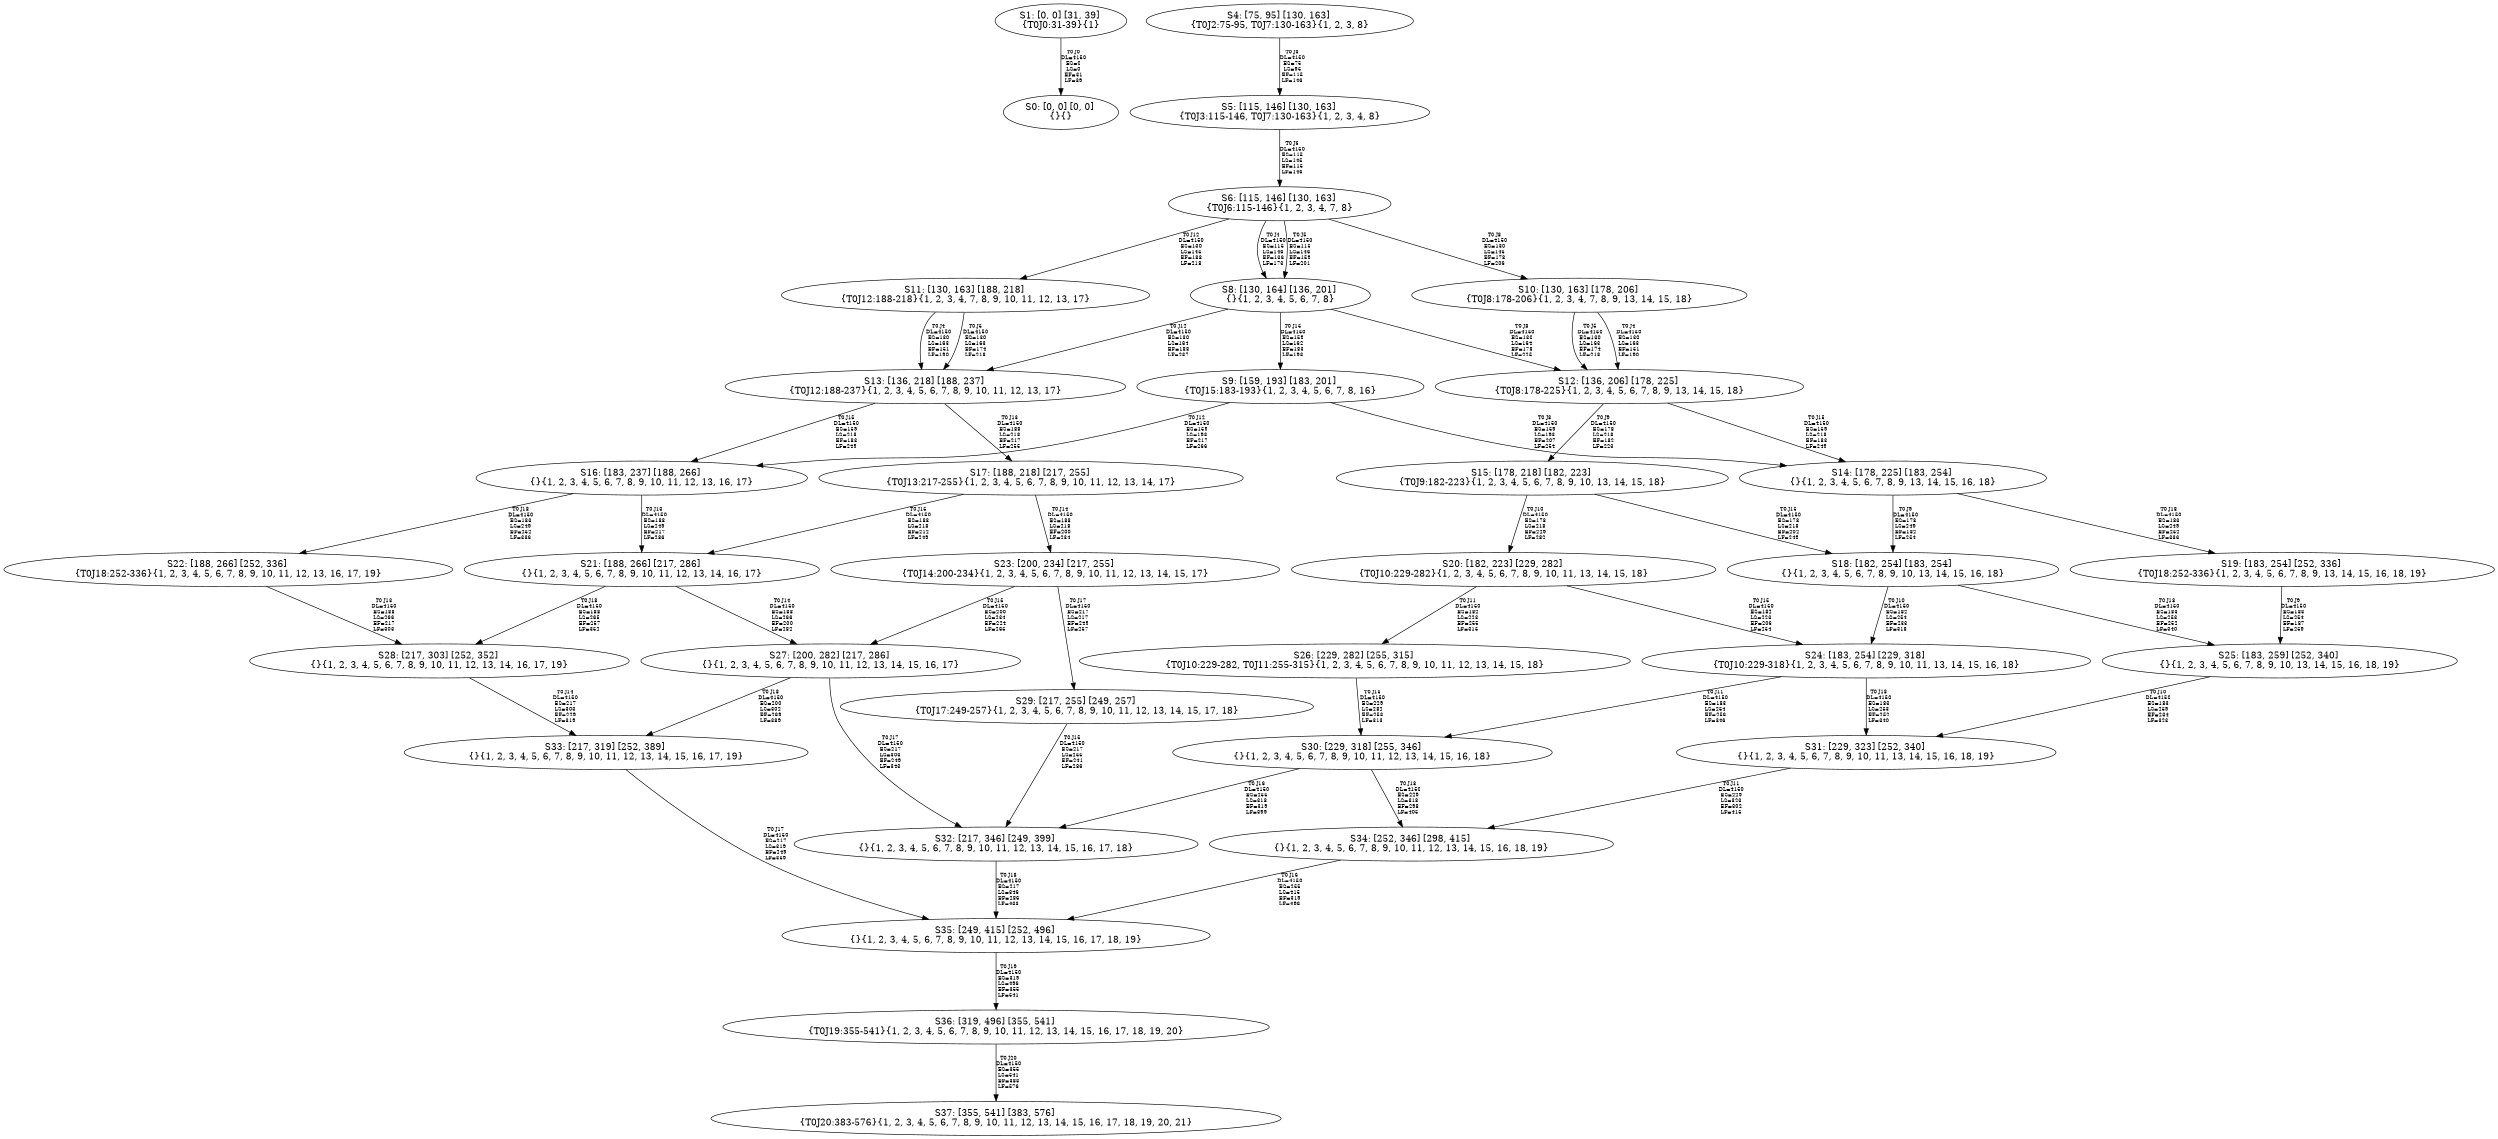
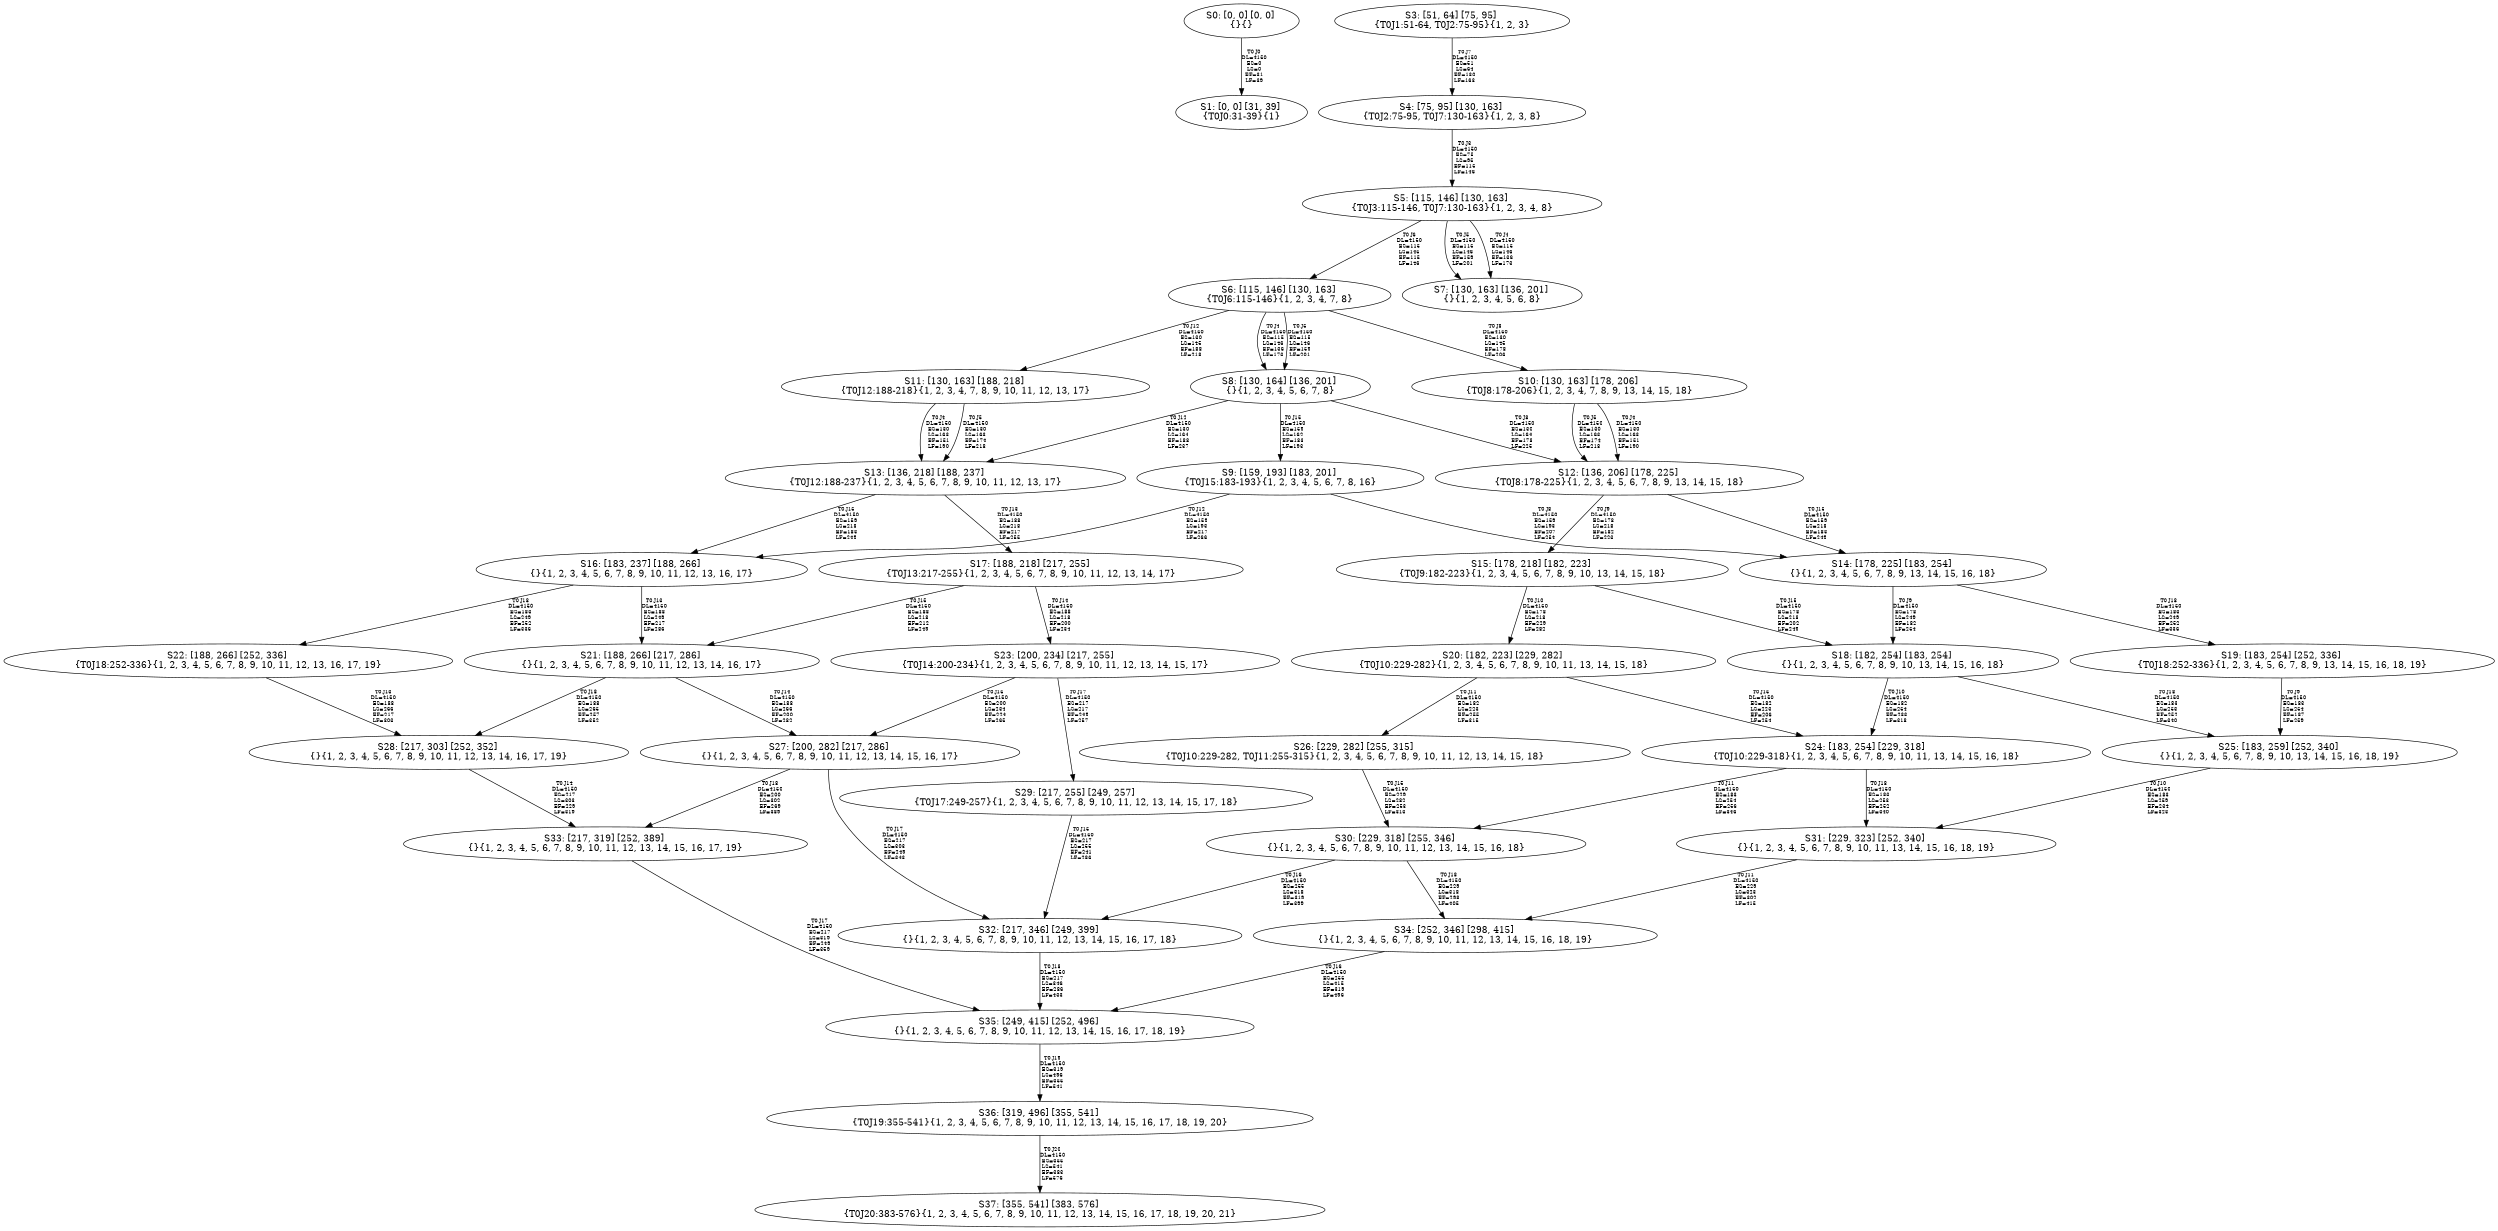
node "S3: [51, 64] [75, 95] {T0J1:51-64, T0J2:75-95}{1, 2, 3}": added
edge "S1: [0, 0] [31, 39] {T0J0:31-39}{1}" -> "S0: [0, 0] [0, 0] {}{}": reversed
node "S7: [130, 163] [136, 201] {}{1, 2, 3, 4, 5, 6, 8}": added
